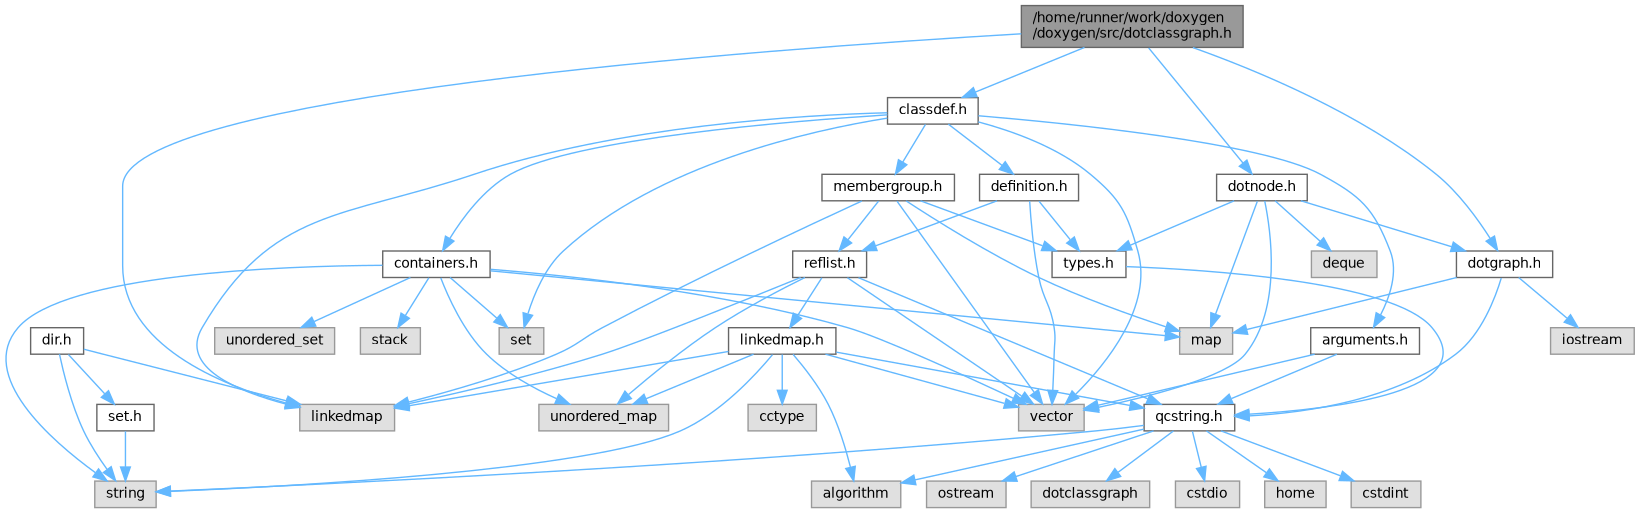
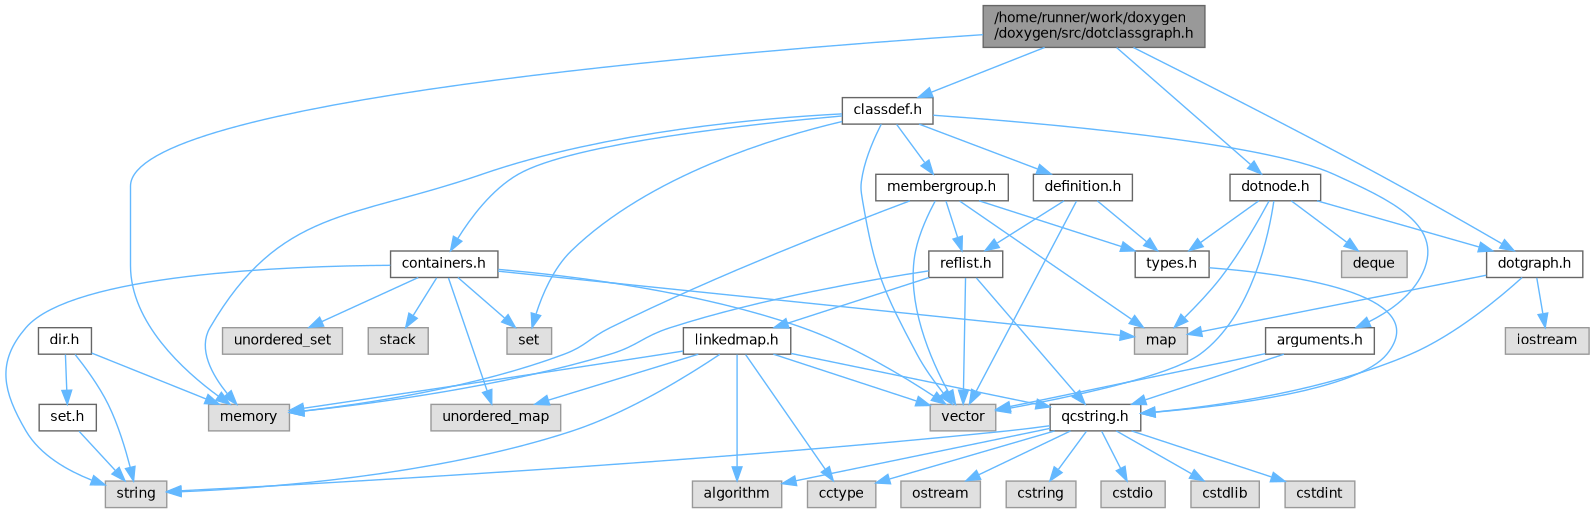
edge "reflist.h" -> "unordered_map": removed
node "linkedmap": label "linkedmap" -> "memory"
edge "qcstring.h" -> "cctype": added
node "dotclassgraph": label "dotclassgraph" -> "cstring"
node "home": label "home" -> "cstdlib"
